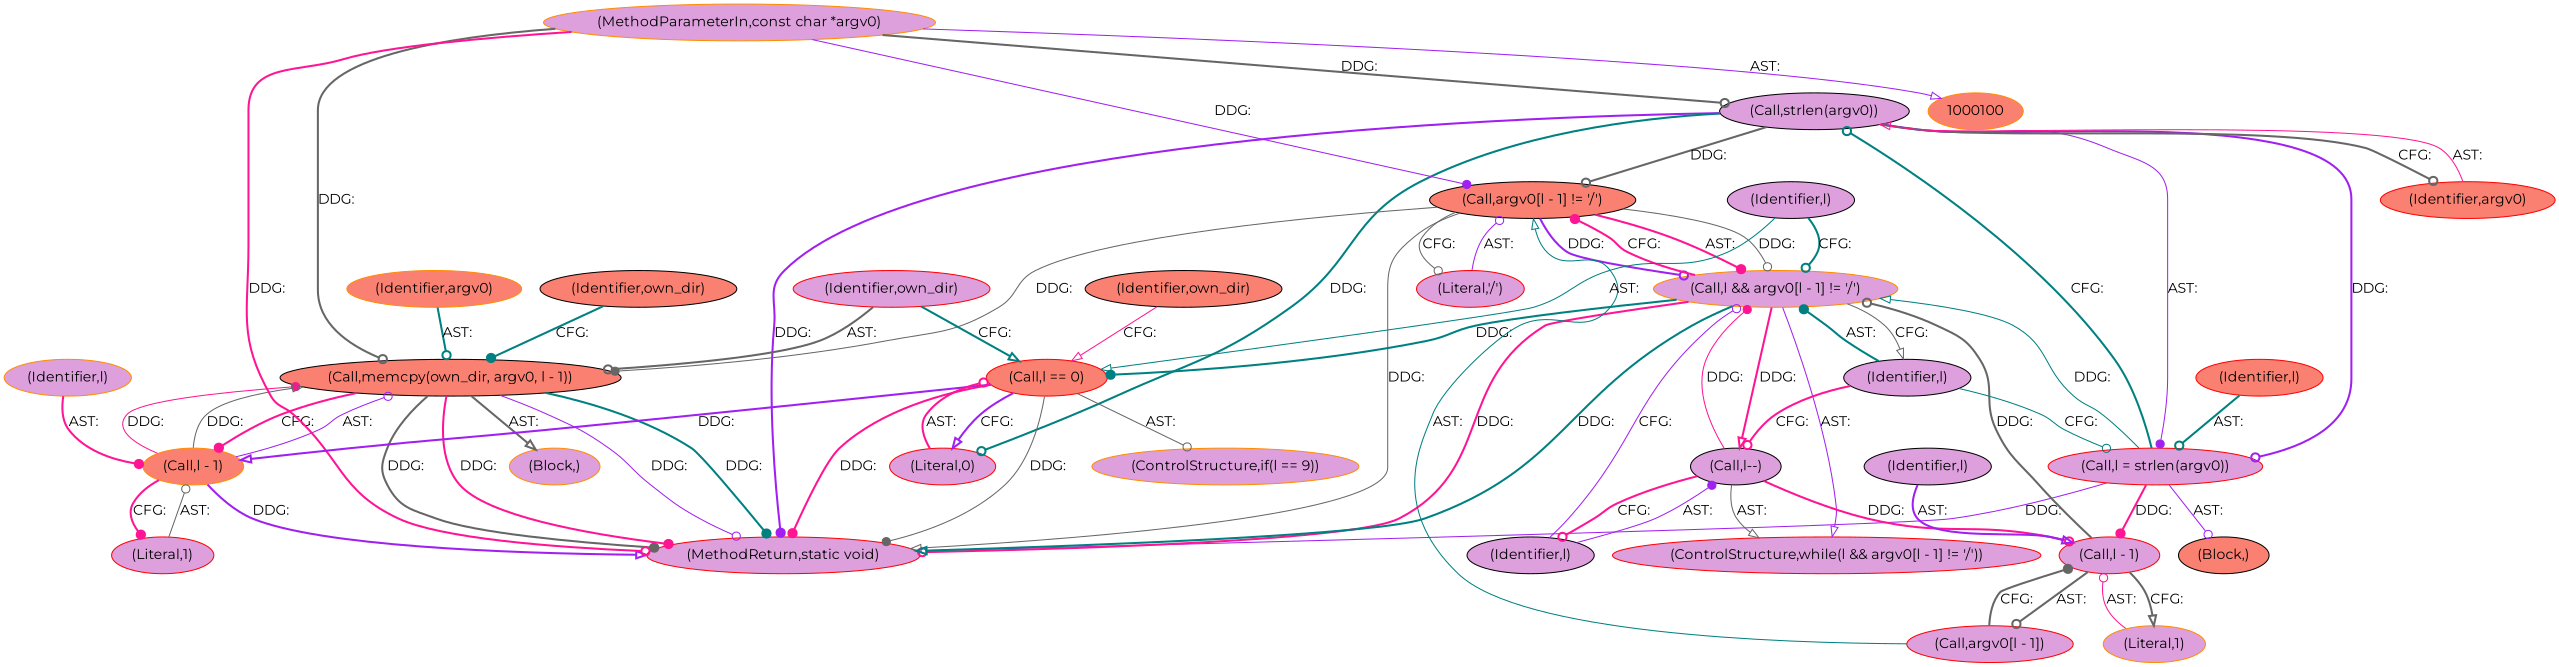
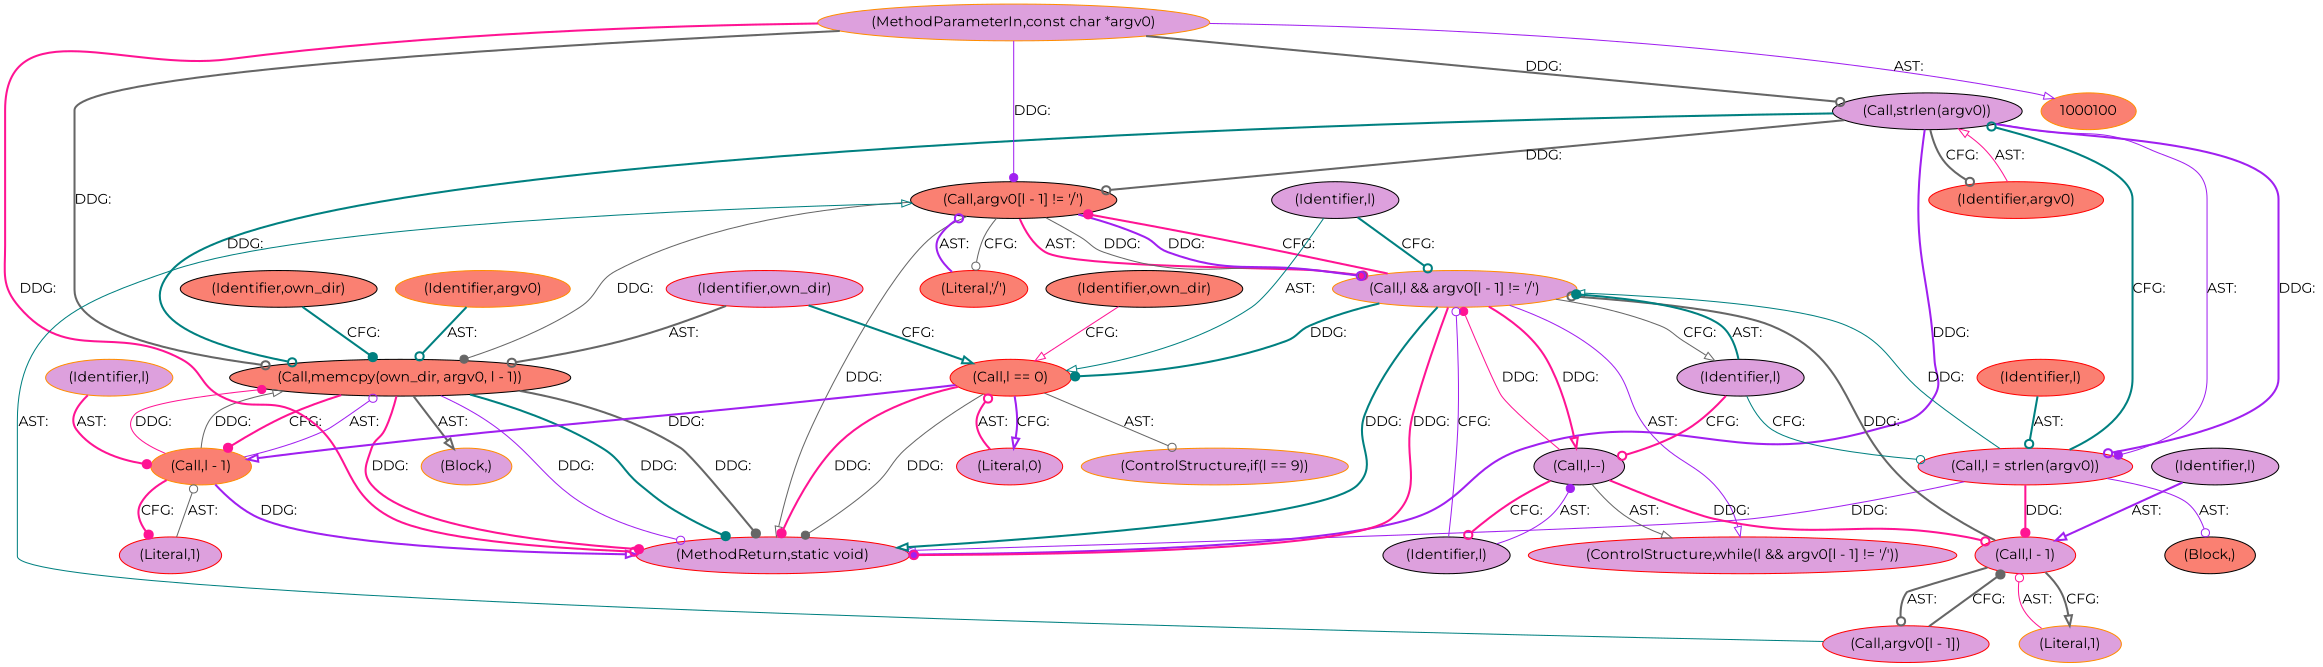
edge "(Literal,'/')" -> "(Call,argv0[l - 1] != '/')": style solid -> bold
edge "(Call,strlen(argv0))" -> "(Literal,0)": now "(Call,strlen(argv0))" -> "(Call,memcpy(own_dir, argv0, l - 1))"
node "(Literal,'/')": fillcolor plum -> salmon
